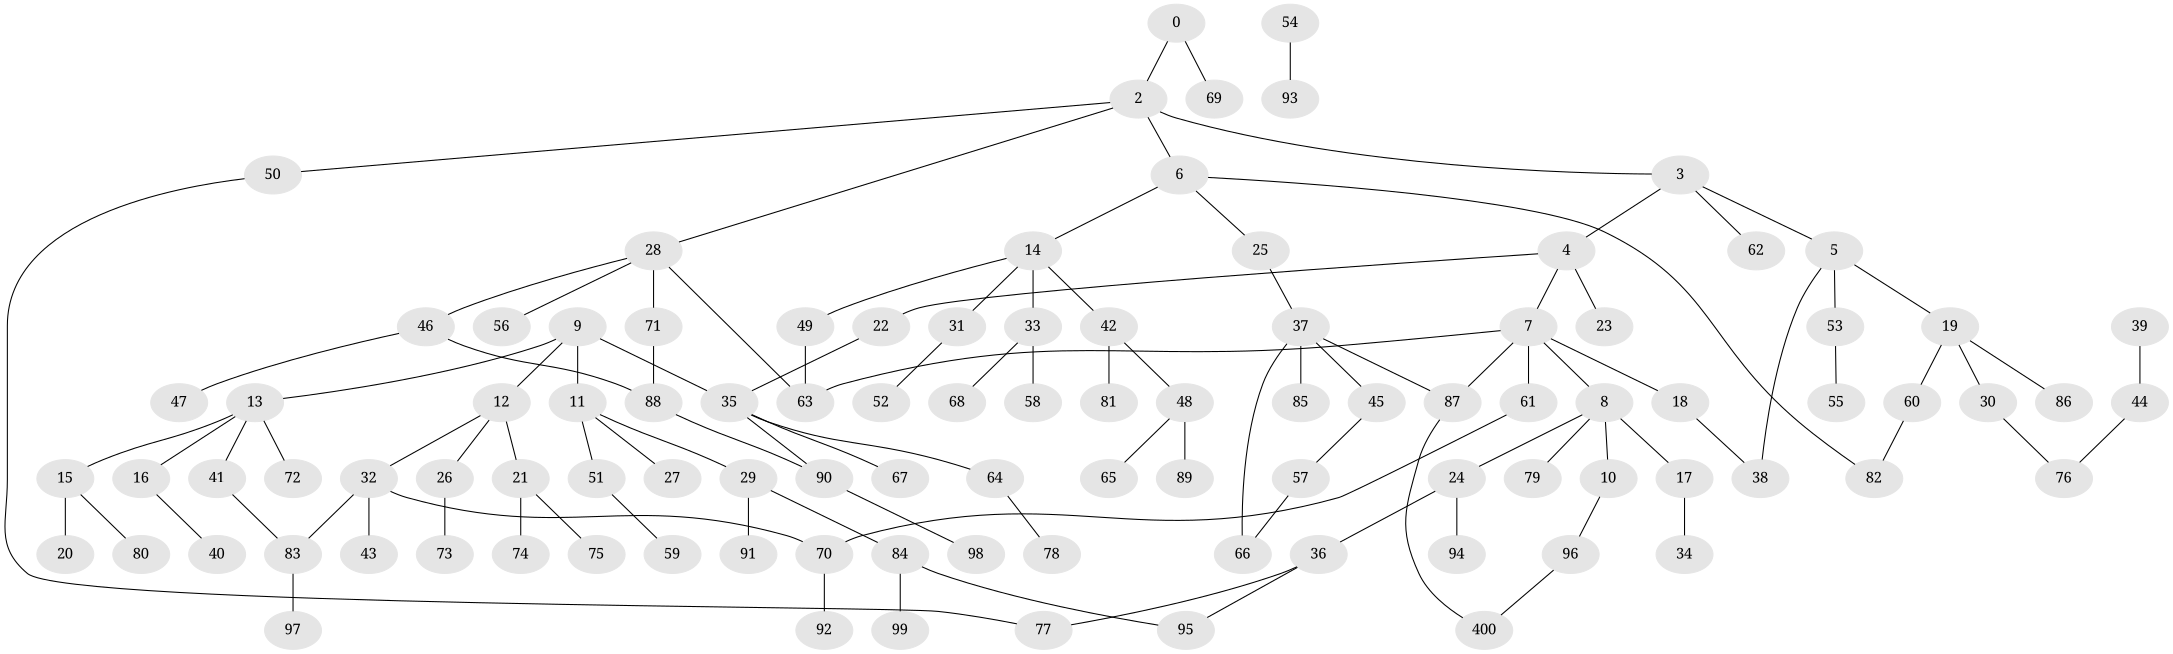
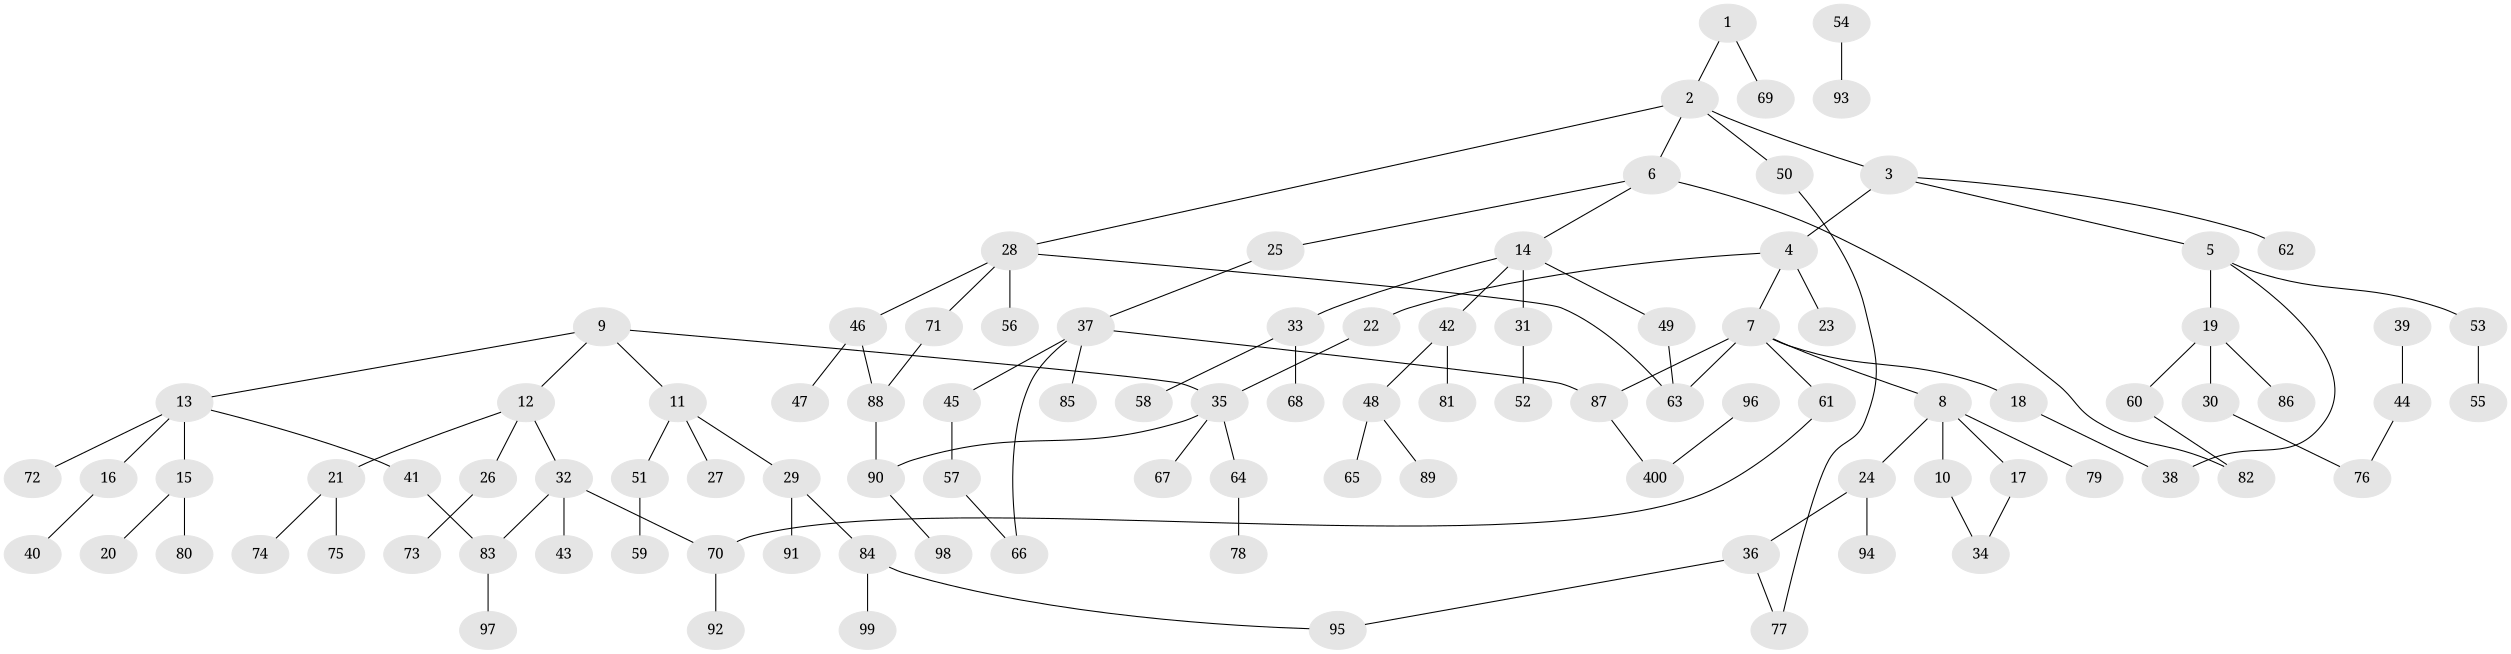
node "0": label "0" -> "1"
edge "10" -- "96": now "10" -- "34"
